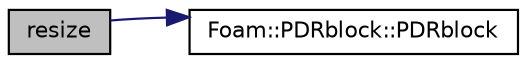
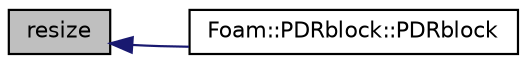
edge "resize" -> "Foam::PDRblock::PDRblock": reversed
